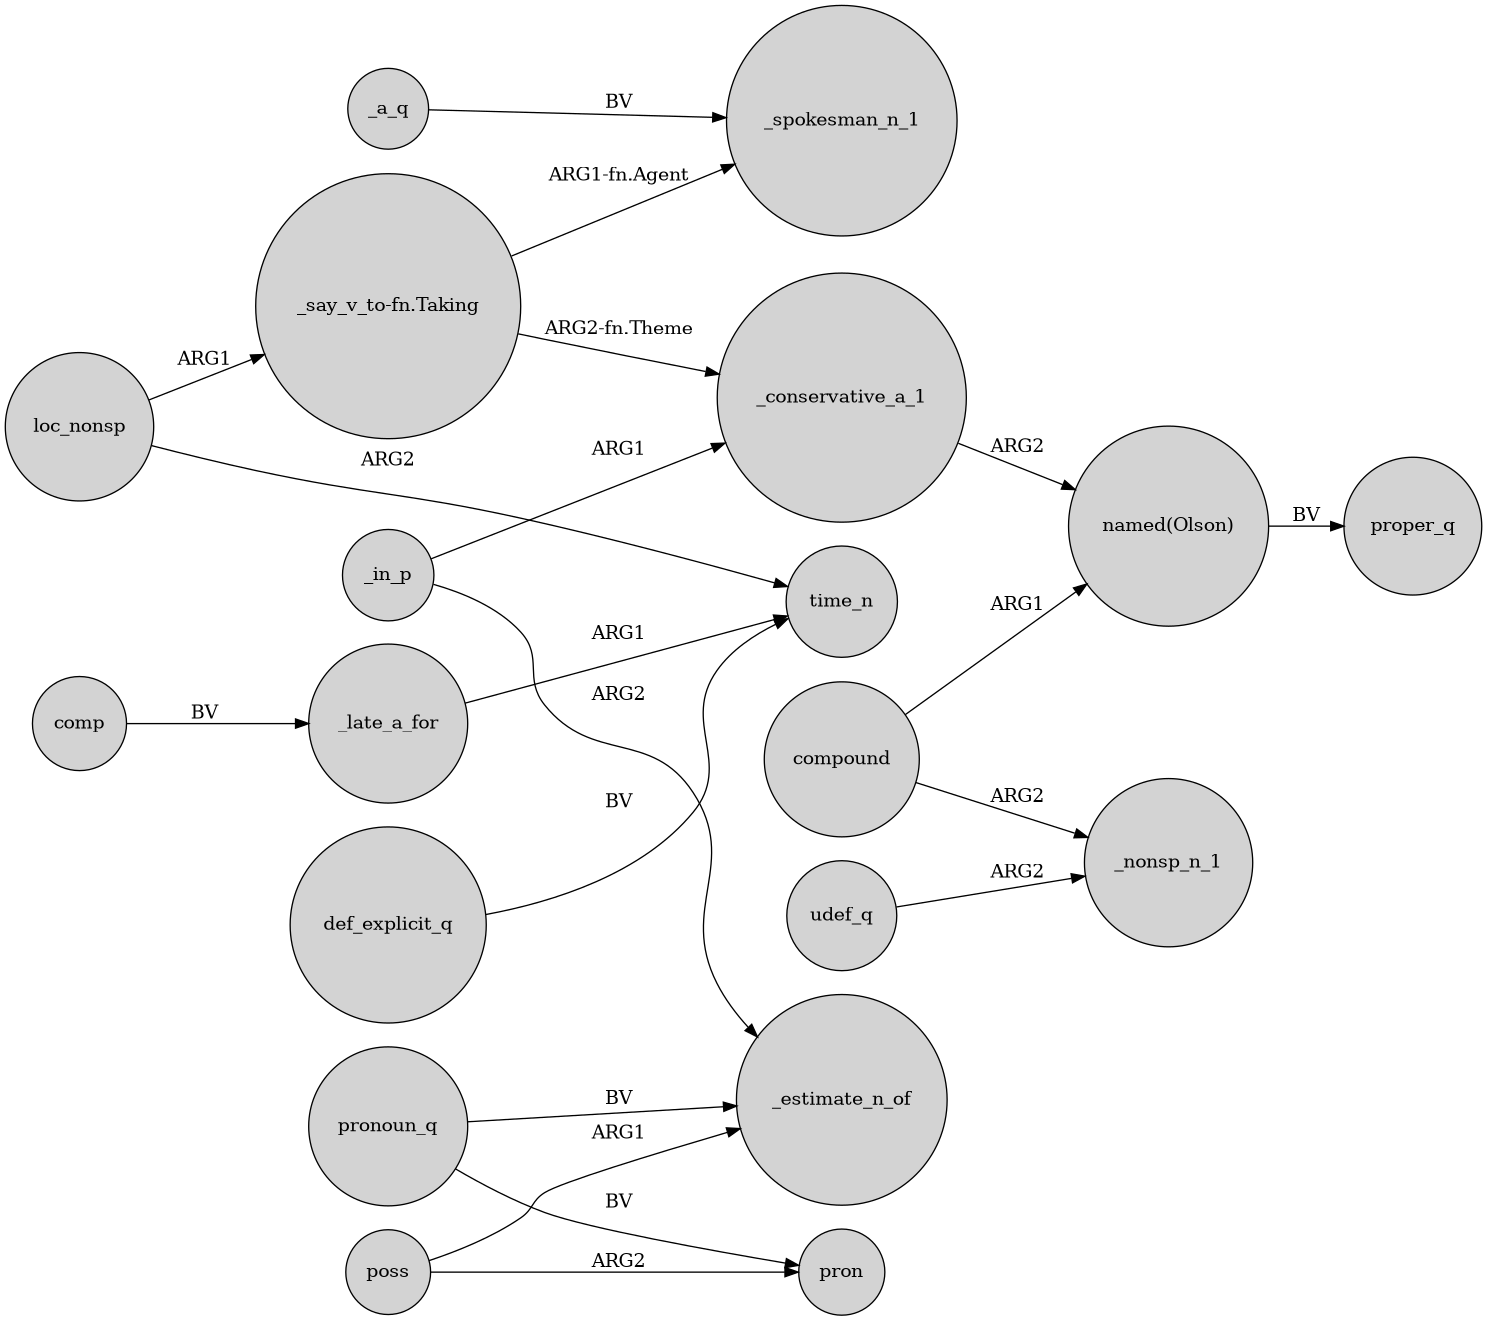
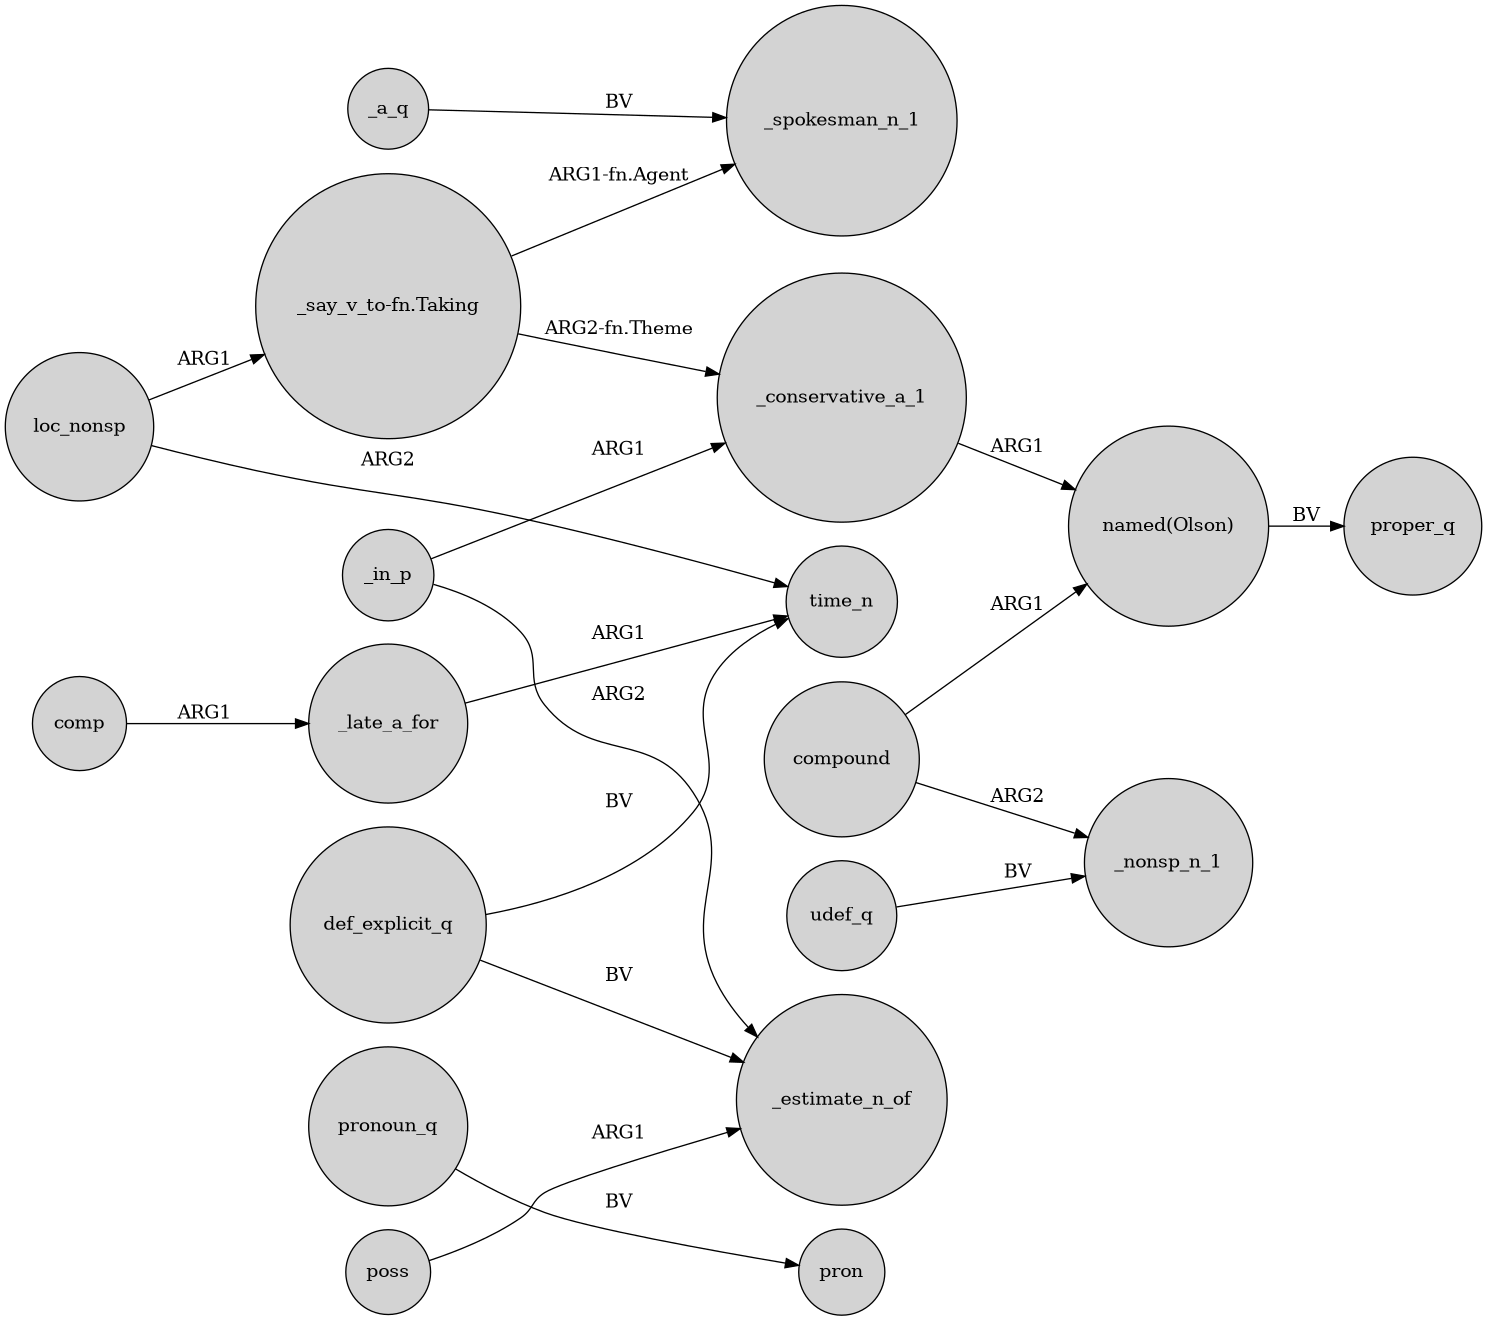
edge "_conservative_a_1" -> "named(Olson)": label "ARG2" -> "ARG1"
edge "comp" -> "_late_a_for": label "BV" -> "ARG1"
edge "udef_q" -> "_nonsp_n_1": label "ARG2" -> "BV"
edge "pronoun_q" -> "_estimate_n_of": now "def_explicit_q" -> "_estimate_n_of"
edge "poss" -> "pron": removed, label "ARG2"
